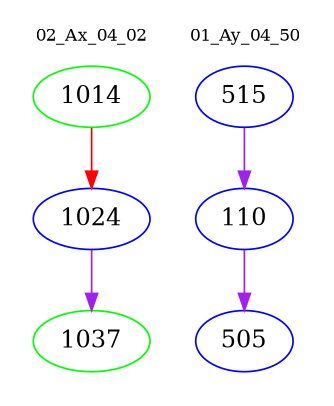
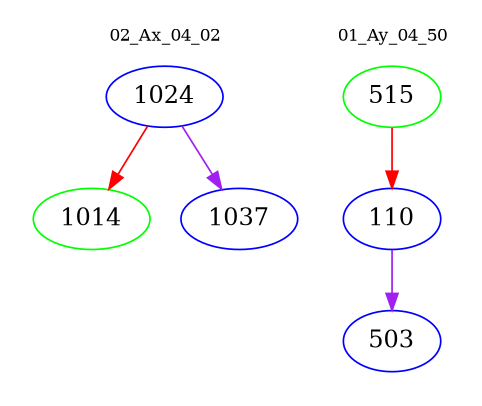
node "515": color blue -> green
edge "1014" -> "1024": reversed
edge "515" -> "110": color purple -> red
node "1037": color green -> blue
node "505": label "505" -> "503"
